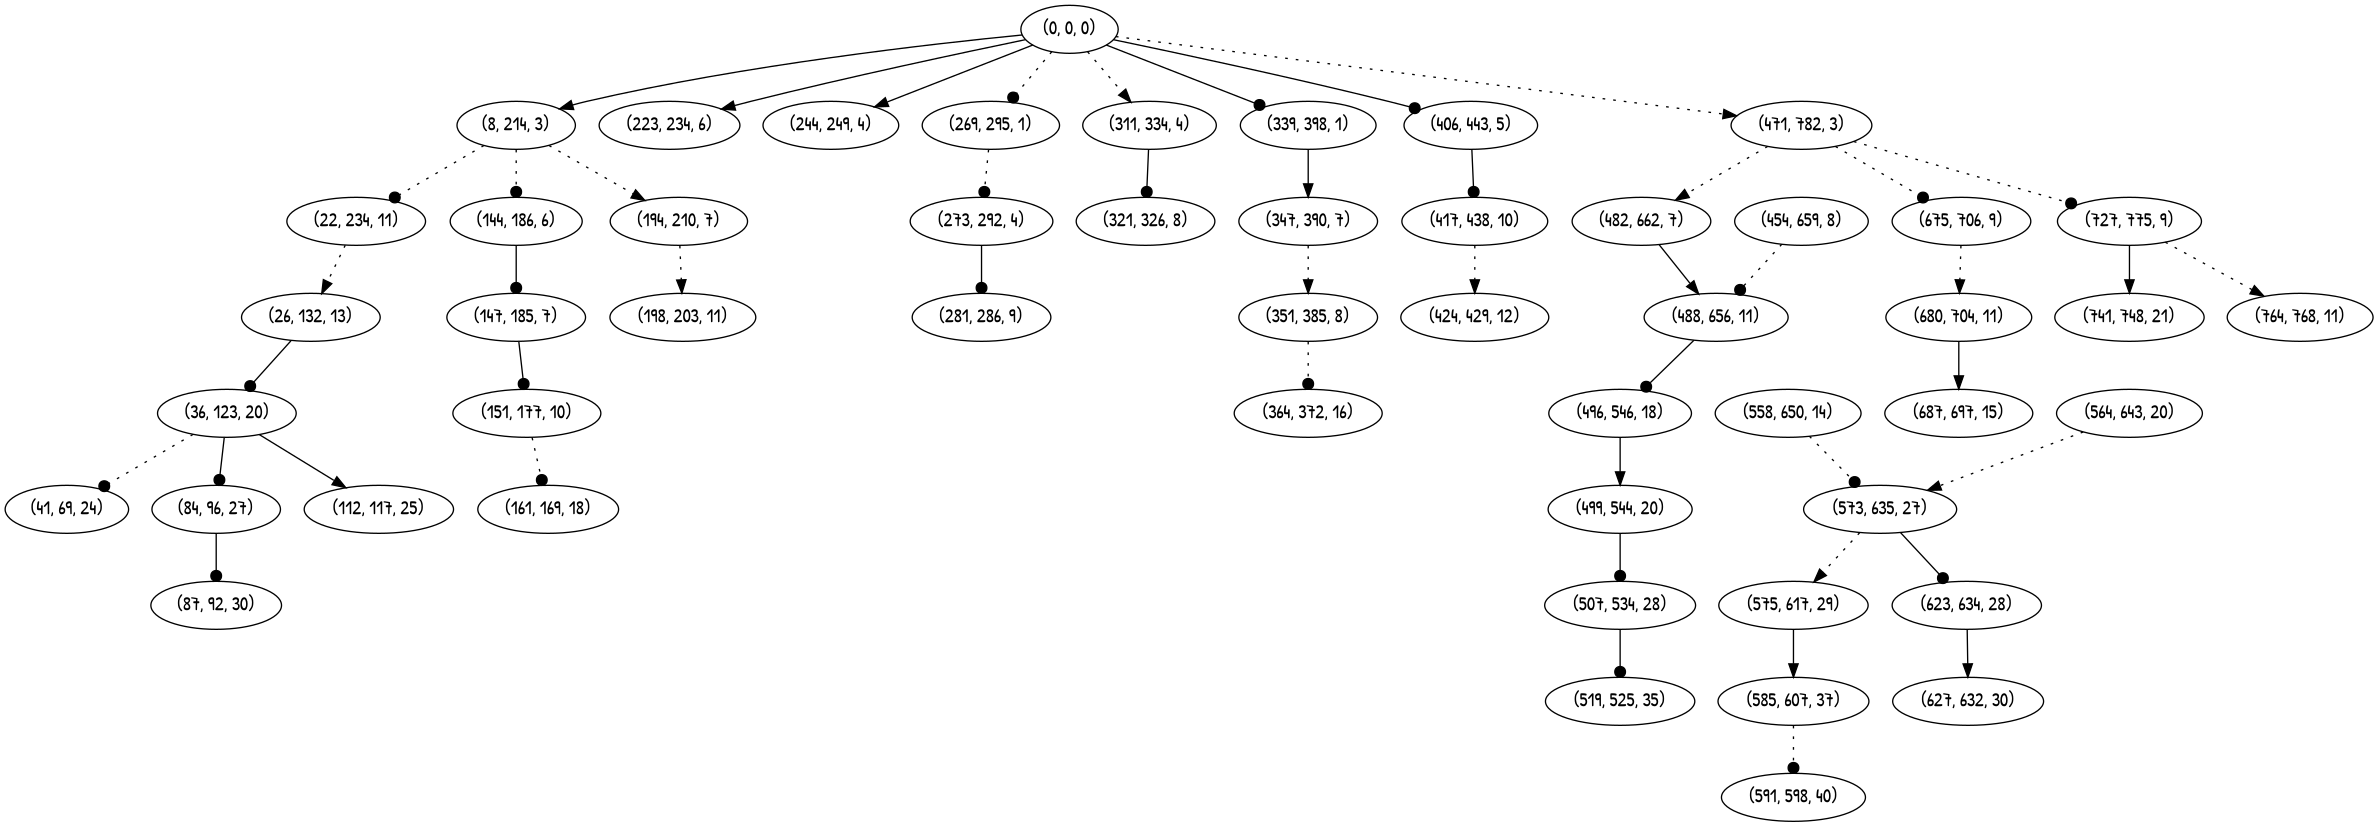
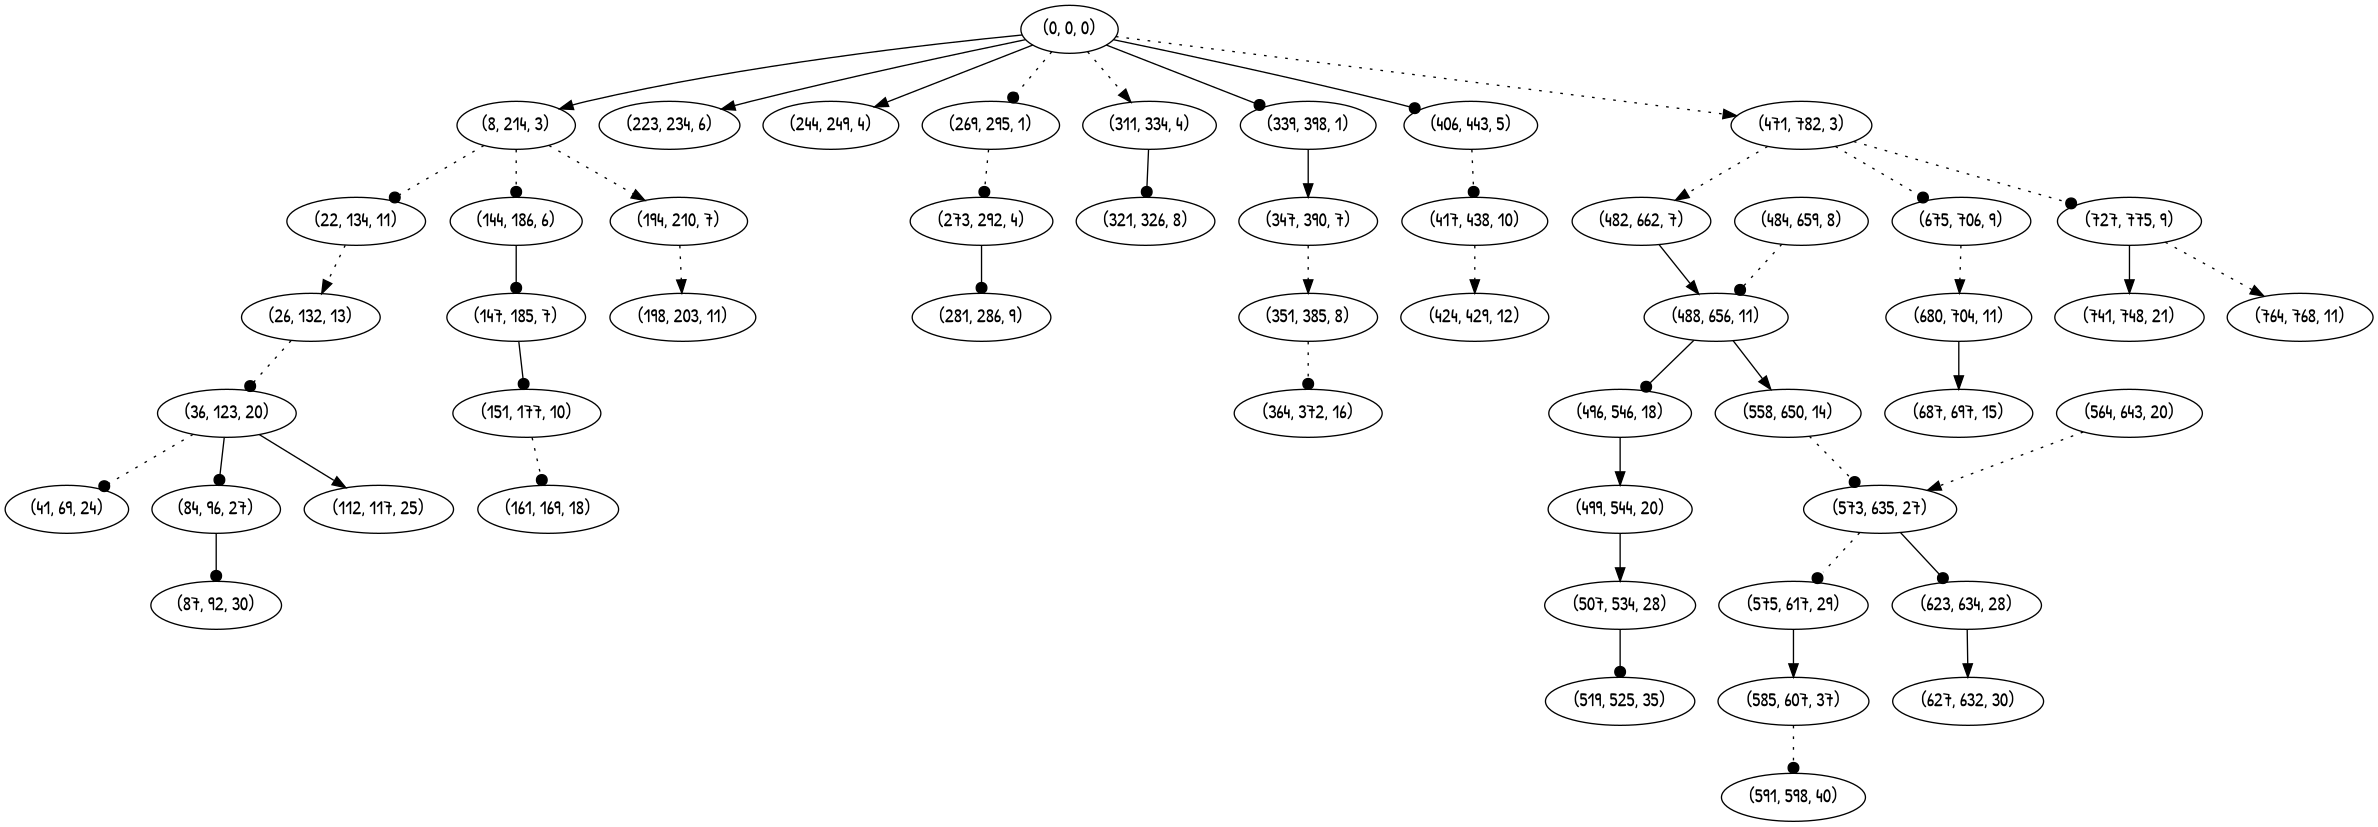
edge "(406, 443, 5)" -> "(417, 438, 10)": style solid -> dotted
node "(22, 234, 11)": label "(22, 234, 11)" -> "(22, 134, 11)"
node "(454, 659, 8)": label "(454, 659, 8)" -> "(484, 659, 8)"
edge "(488, 656, 11)" -> "(558, 650, 14)": added
edge "(26, 132, 13)" -> "(36, 123, 20)": style solid -> dotted
edge "(499, 544, 20)" -> "(507, 534, 28)": arrowhead dot -> normal
edge "(573, 635, 27)" -> "(575, 617, 29)": arrowhead normal -> dot
